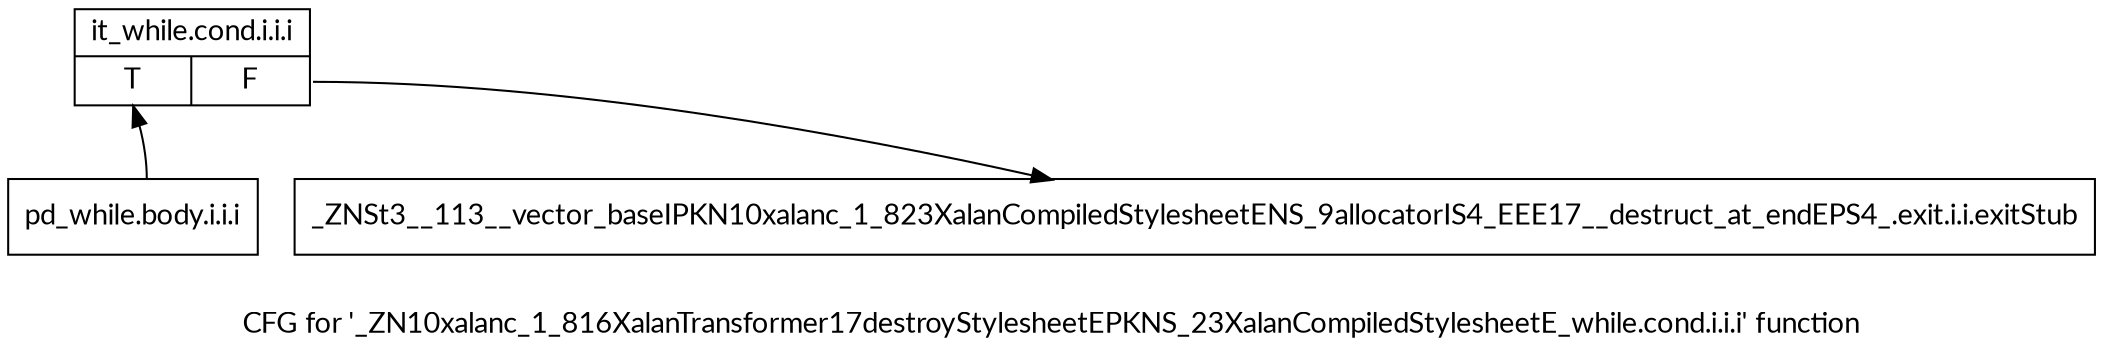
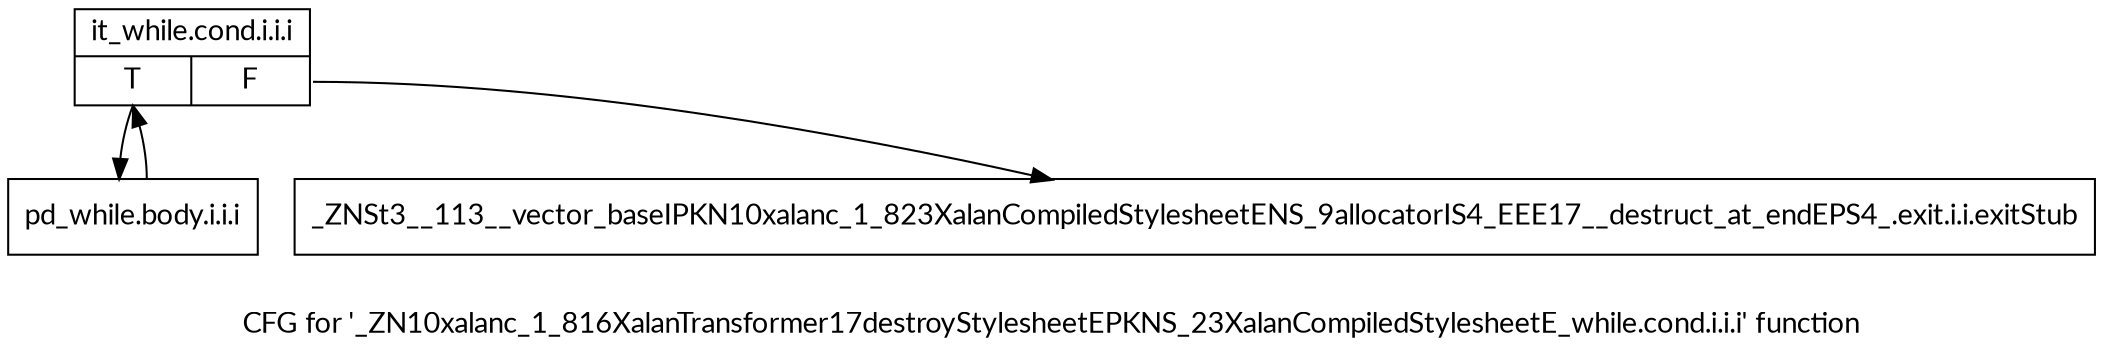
edge "it_while.cond.i.i.i" -> "pd_while.body.i.i.i": added
